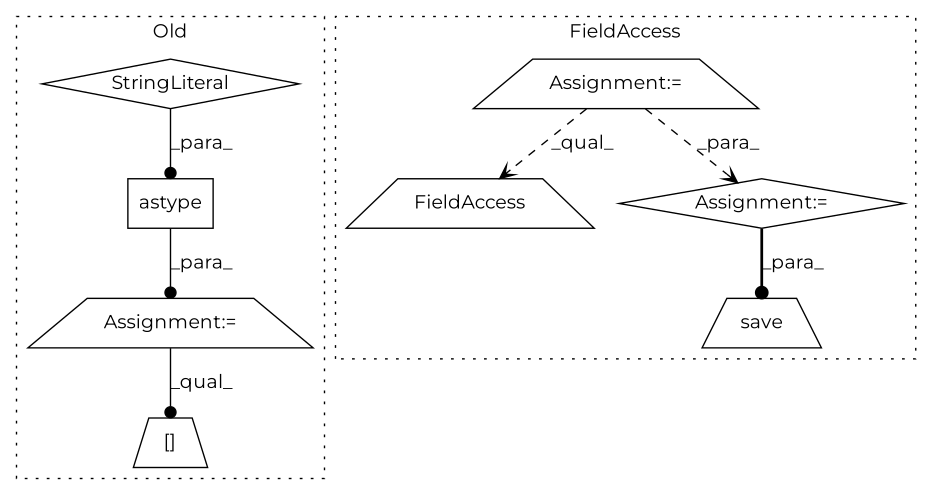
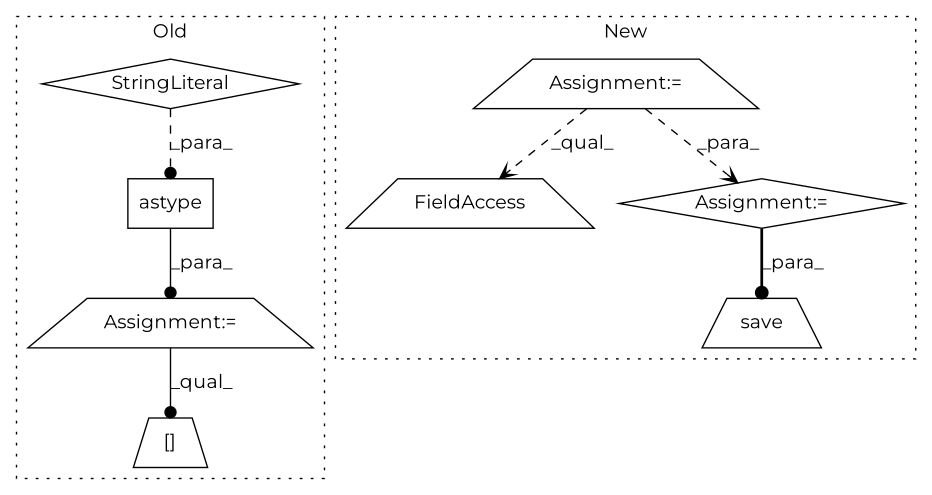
cluster "FieldAccess": label "FieldAccess" -> "New"
edge "StringLiteral" -> "astype": style solid -> dashed
